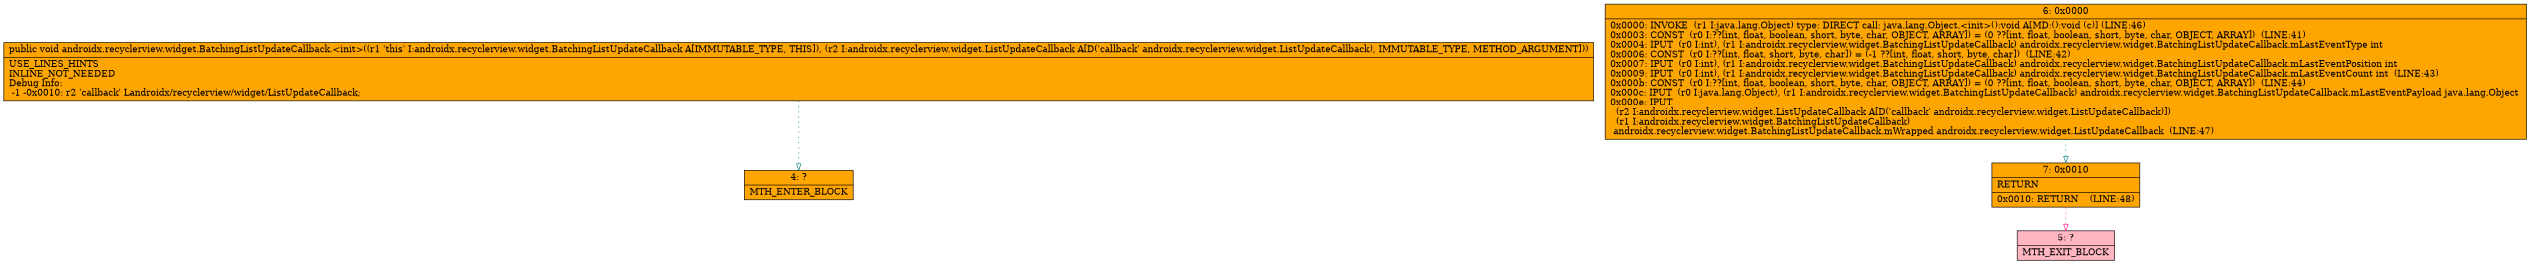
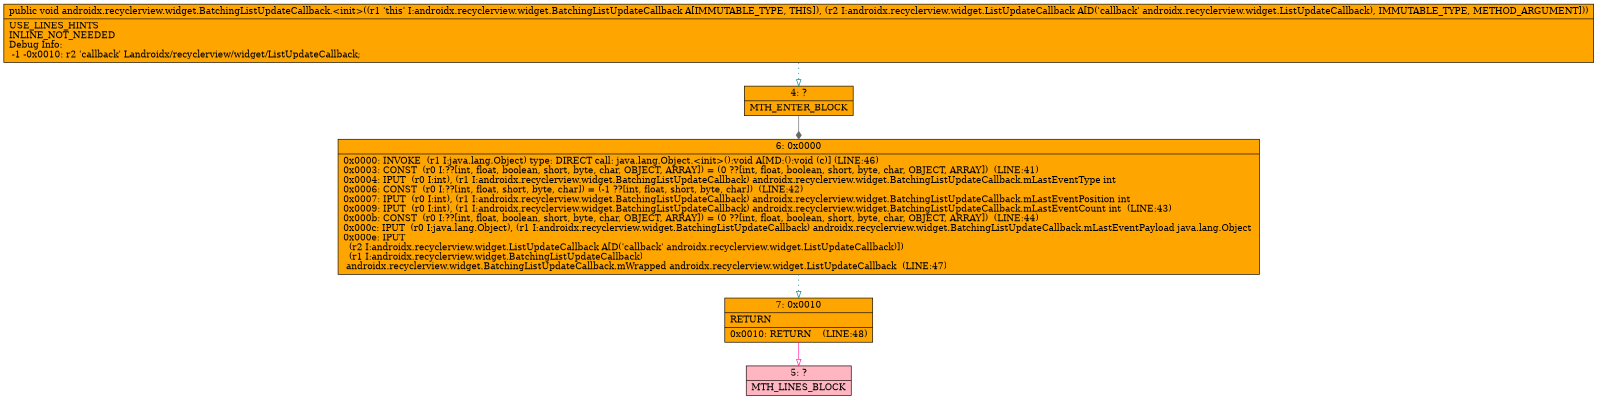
edge "4: ?" -> "6: 0x0000": added
edge "7: 0x0010" -> "5: ?": style dotted -> solid
node "5: ?": text "MTH_EXIT_BLOCK" -> "MTH_LINES_BLOCK"
